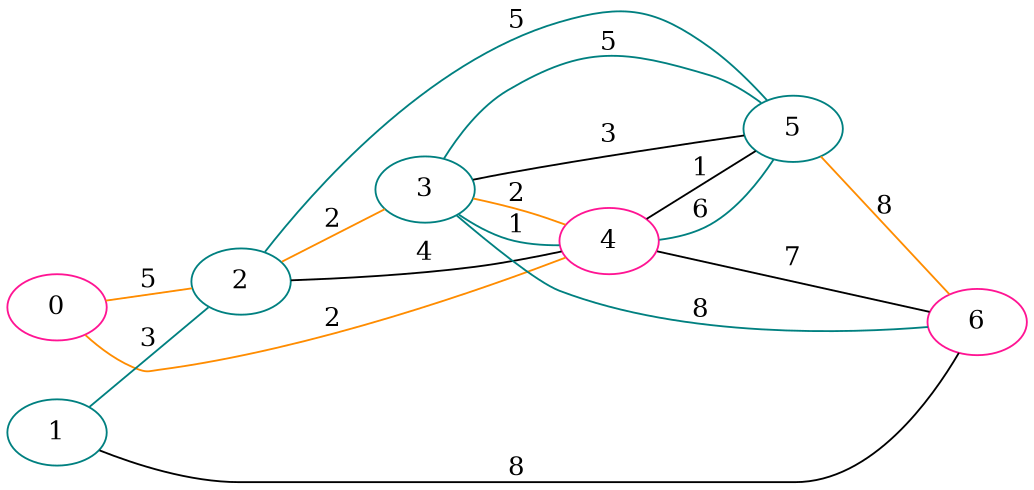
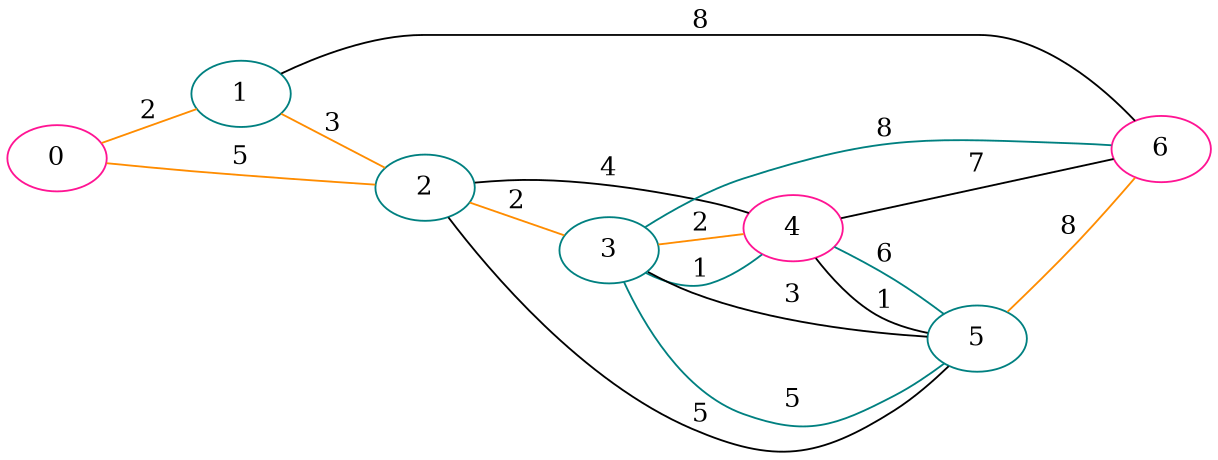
edge "5" -- "2": color teal -> black
edge "4" -- "0": now "1" -- "0"
edge "2" -- "1": color teal -> darkorange
